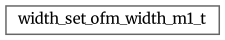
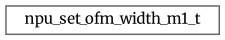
node "width_set_ofm_width_m1_t": label "width_set_ofm_width_m1_t" -> "npu_set_ofm_width_m1_t"
